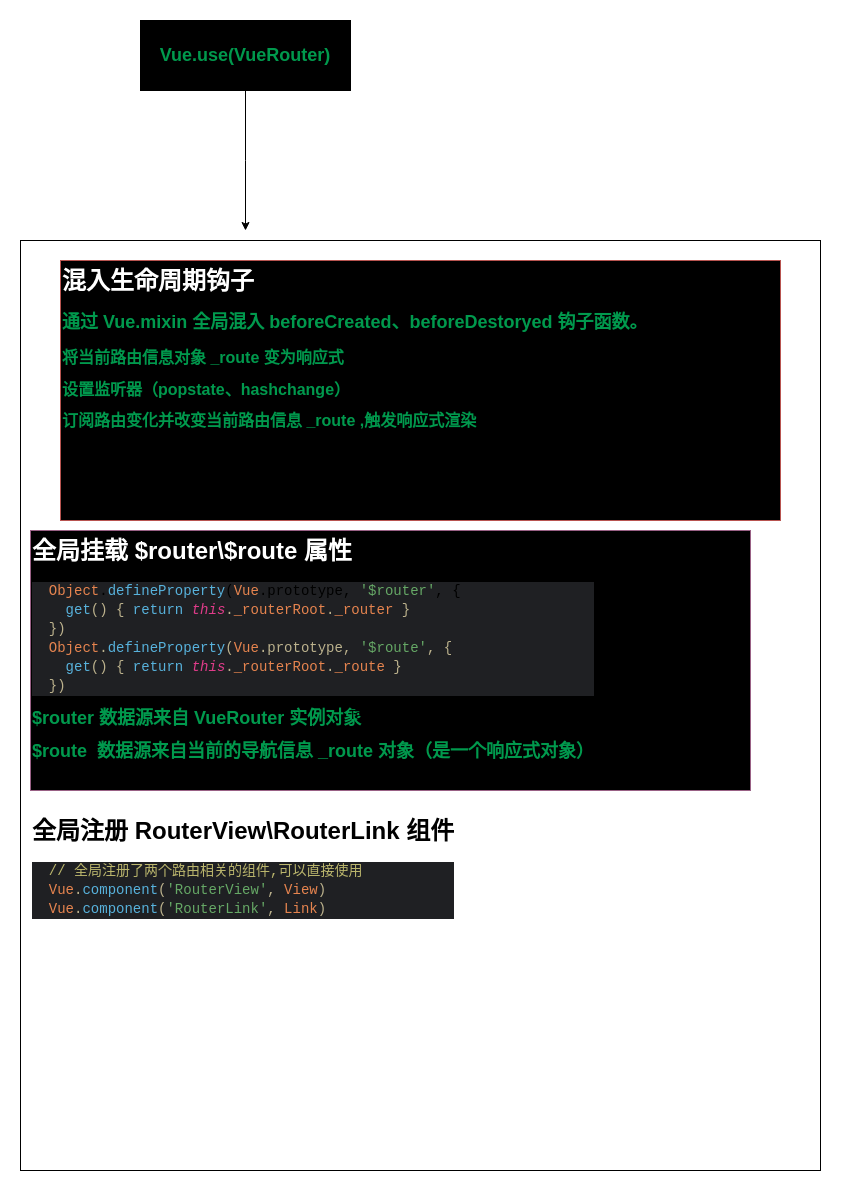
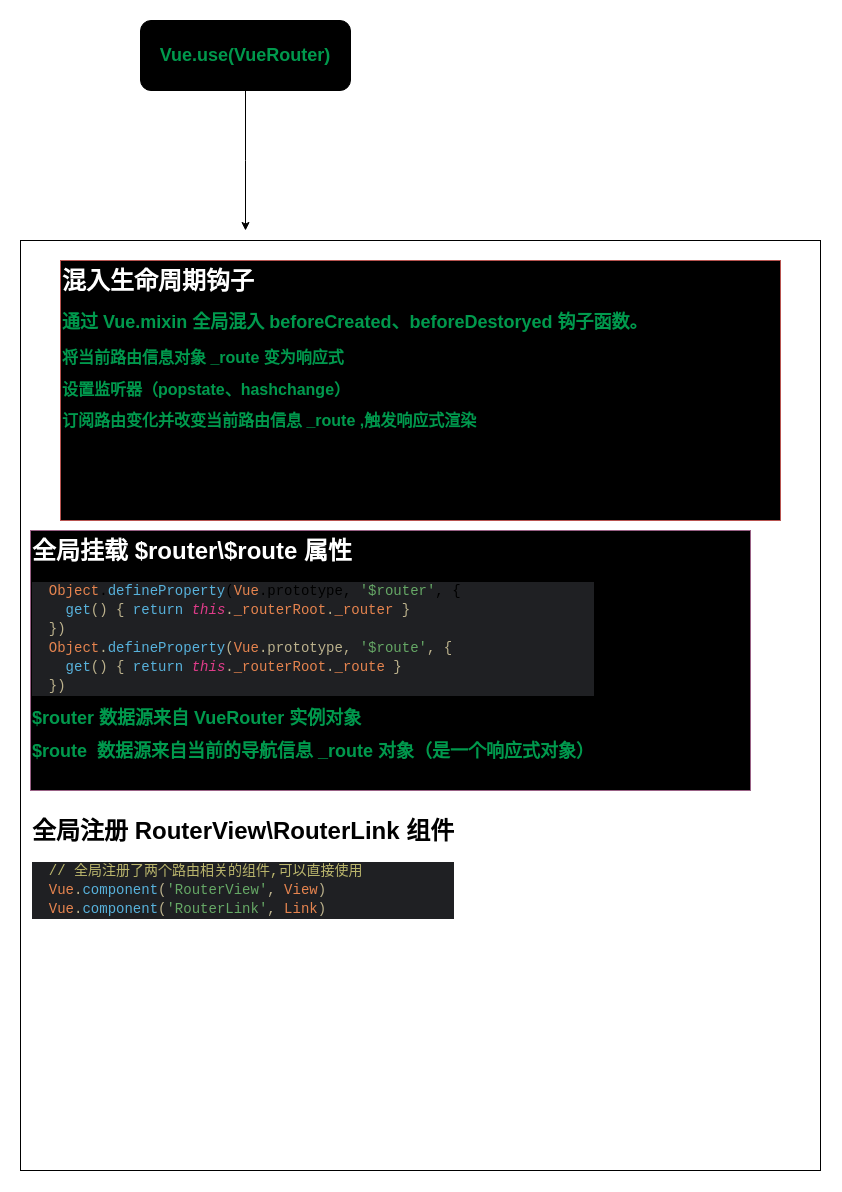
node "Vue.use(VueRouter)": shape rectangle -> rounded rectangle
node "Text": moved (361, 716) -> (361, 766)
